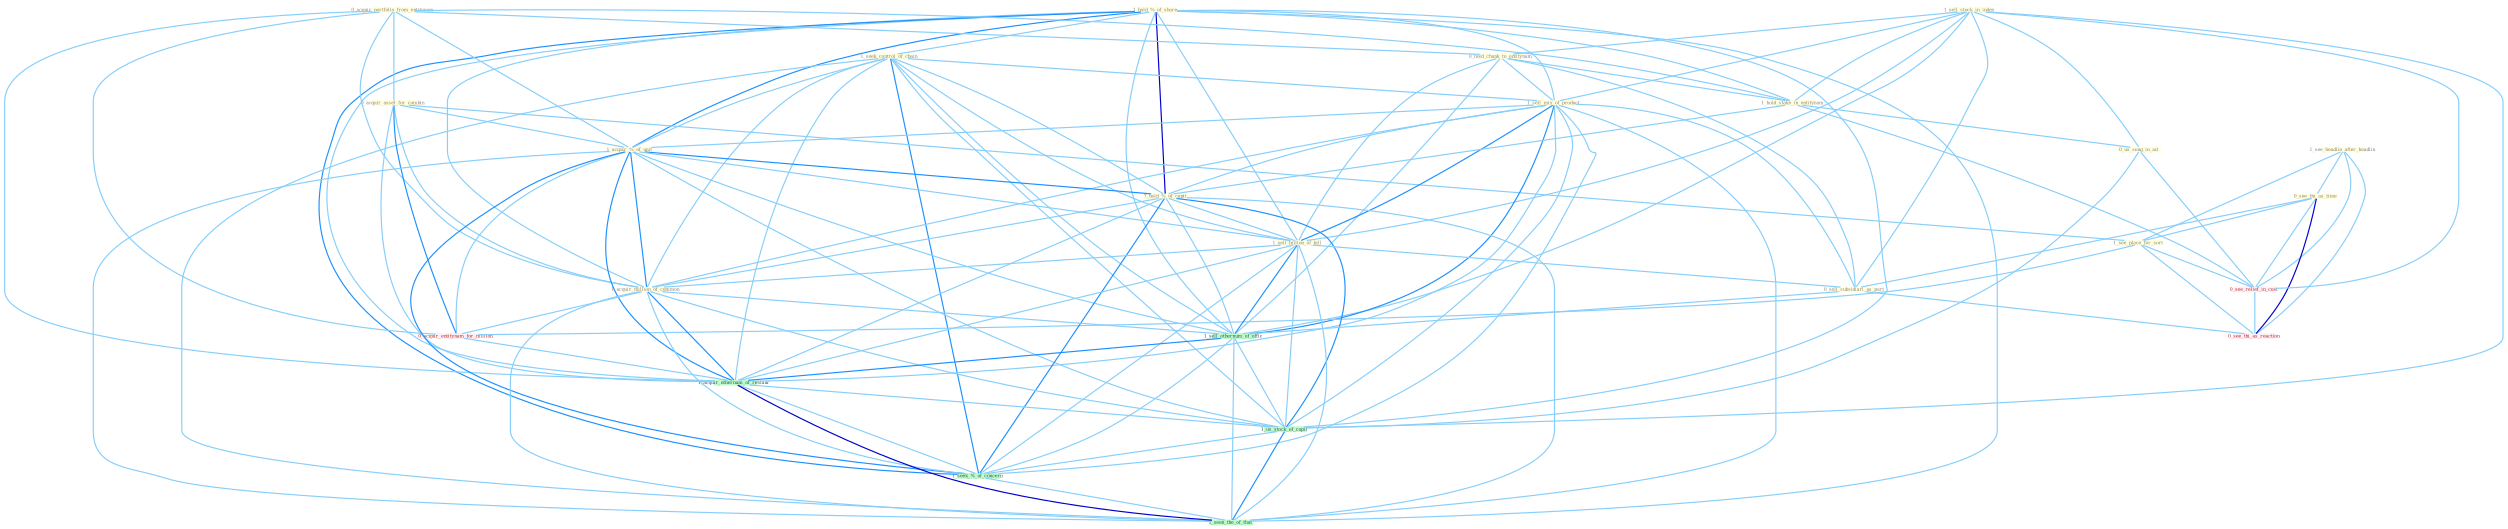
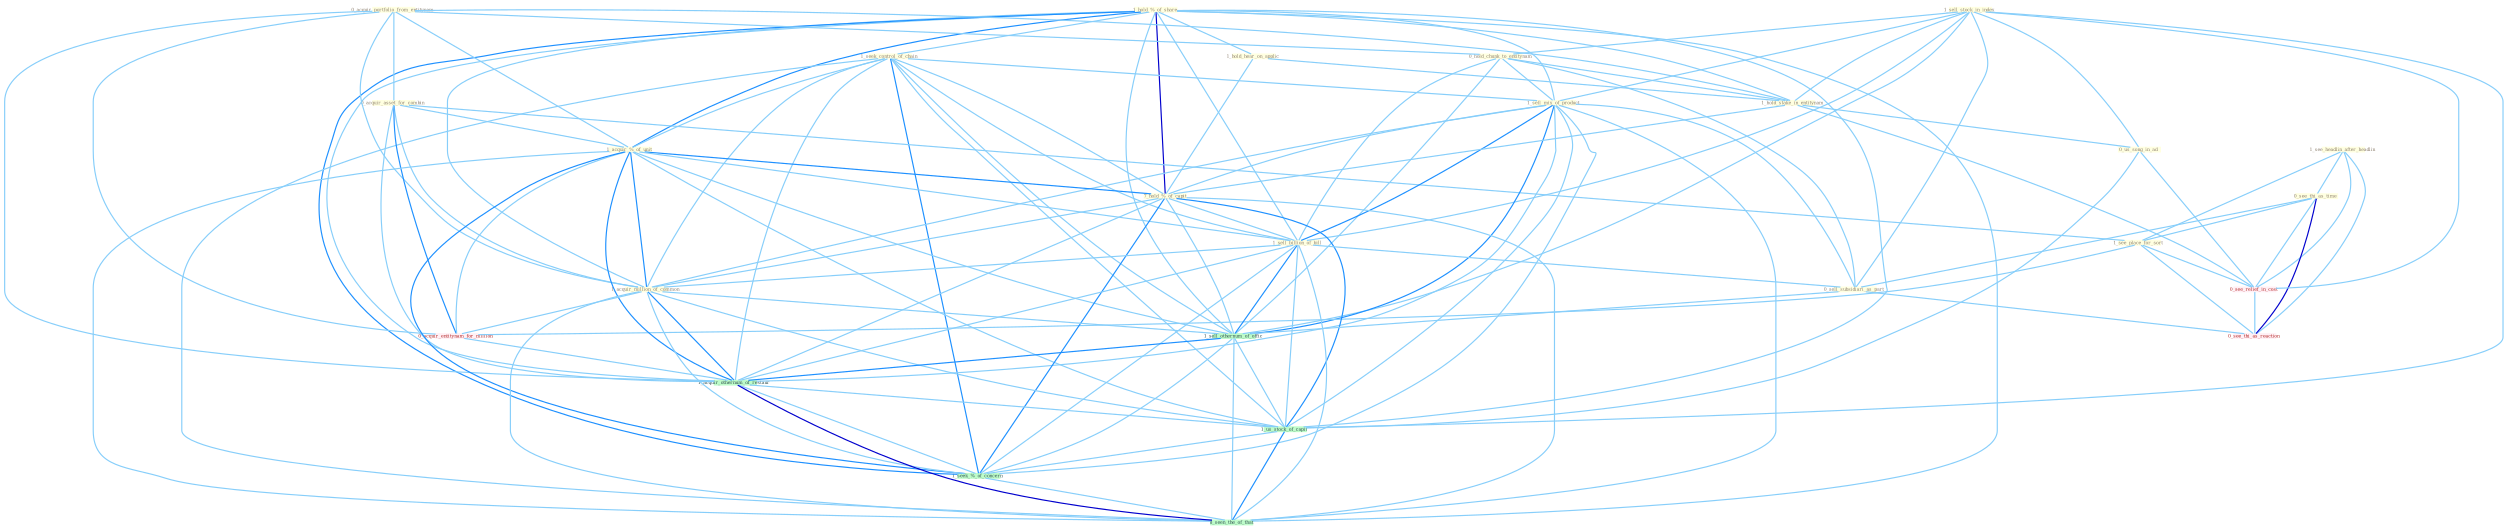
node "1_hold_hear_on_applic": added
edge "1_sell_mix_of_product" -- "1_acquir_%_of_unit": removed
node "1_seen_the_of_that": label "1_seen_the_of_that" -> "8_seen_the_of_that"
